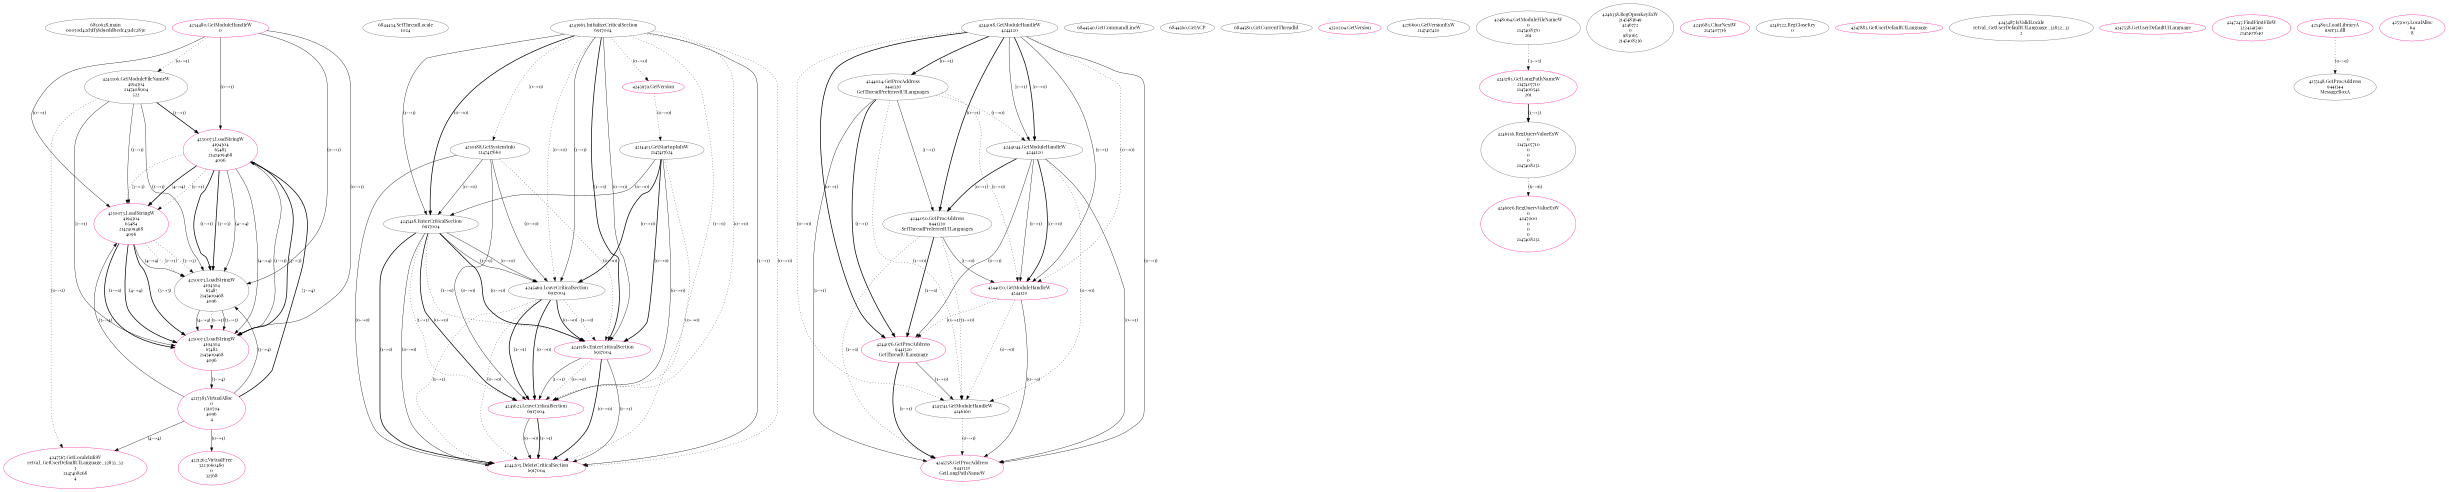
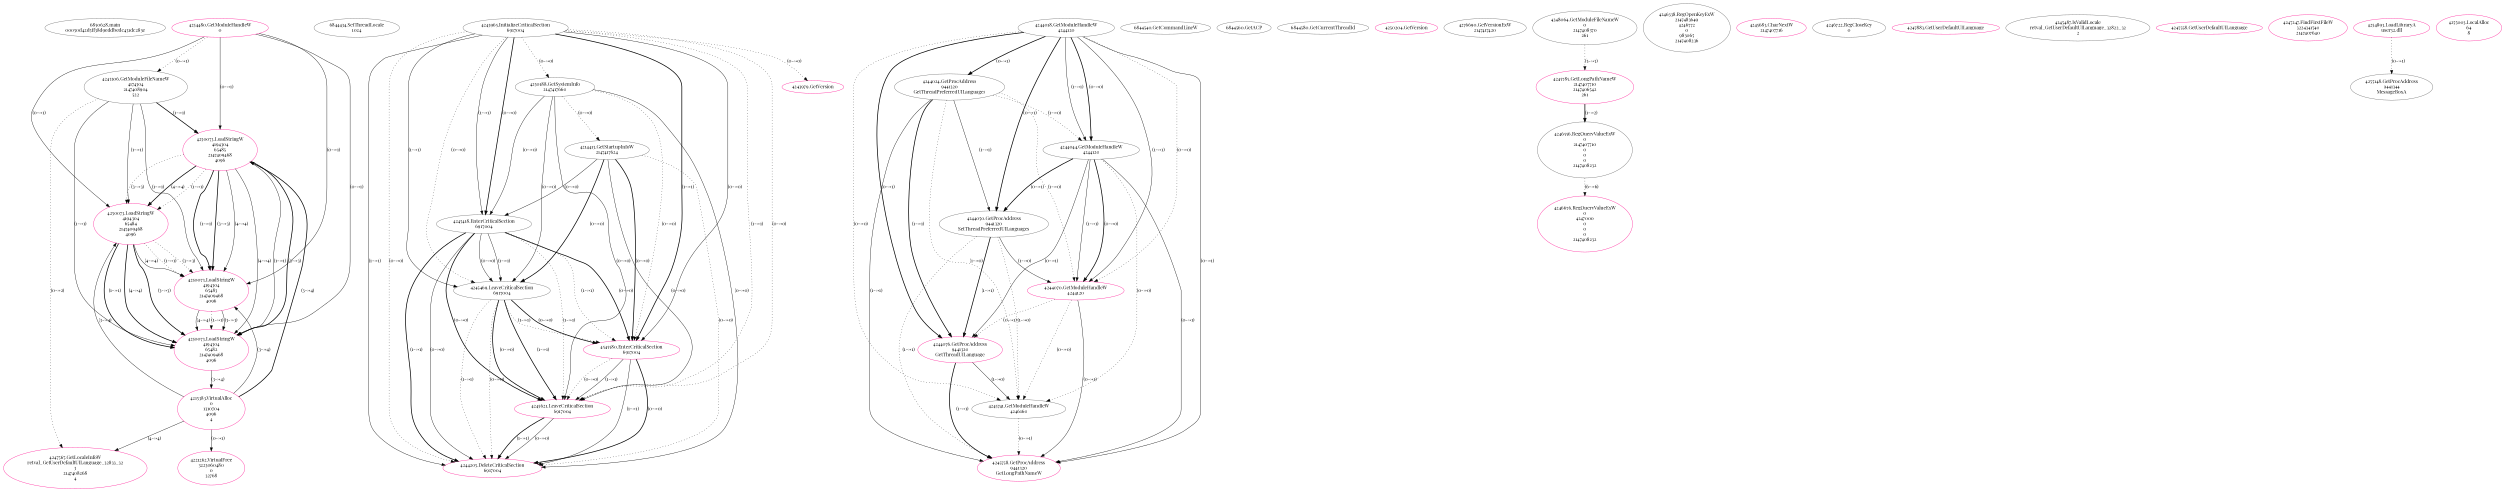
node "4243306.GetModuleFileNameW 4194304 2147408904 522": label "4243306.GetModuleFileNameW 4194304 2147408904 522" -> "4243306.GetModuleFileNameW 4174304 2147408904 522"
edge "4243979.GetVersion" -> "4214413.GetStartupInfoW 2147417624": now "4250188.GetSystemInfo 2147417660" -> "4214413.GetStartupInfoW 2147417624"
node "4250073.LoadStringW 4194304 65483 2147409468 4096": color gray40 -> deeppink
node "4245580.EnterCriticalSection 6917004": label "4245580.EnterCriticalSection 6917004" -> "4545580.EnterCriticalSection 6917004"
